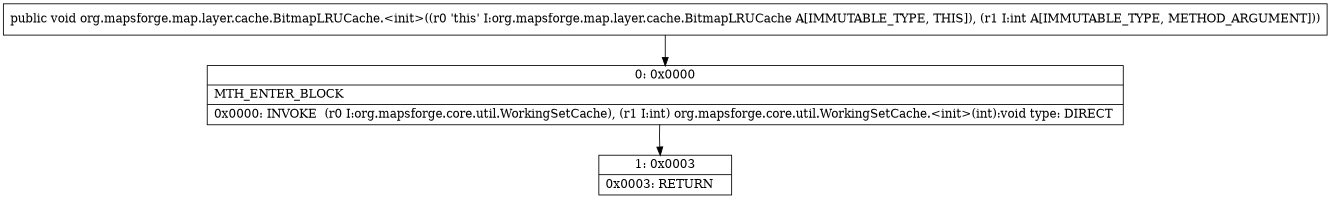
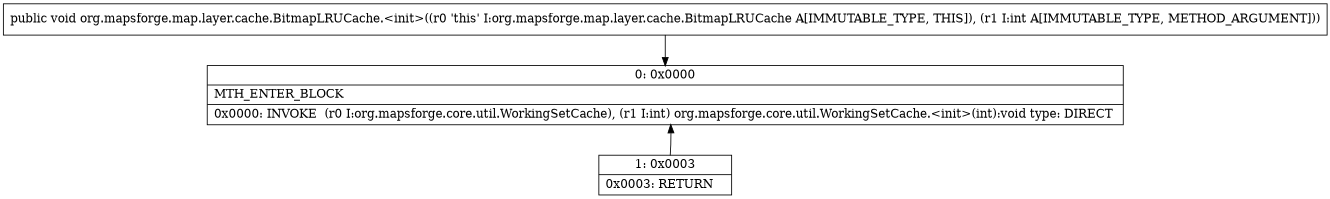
edge "0: 0x0000" -> "1: 0x0003": reversed
